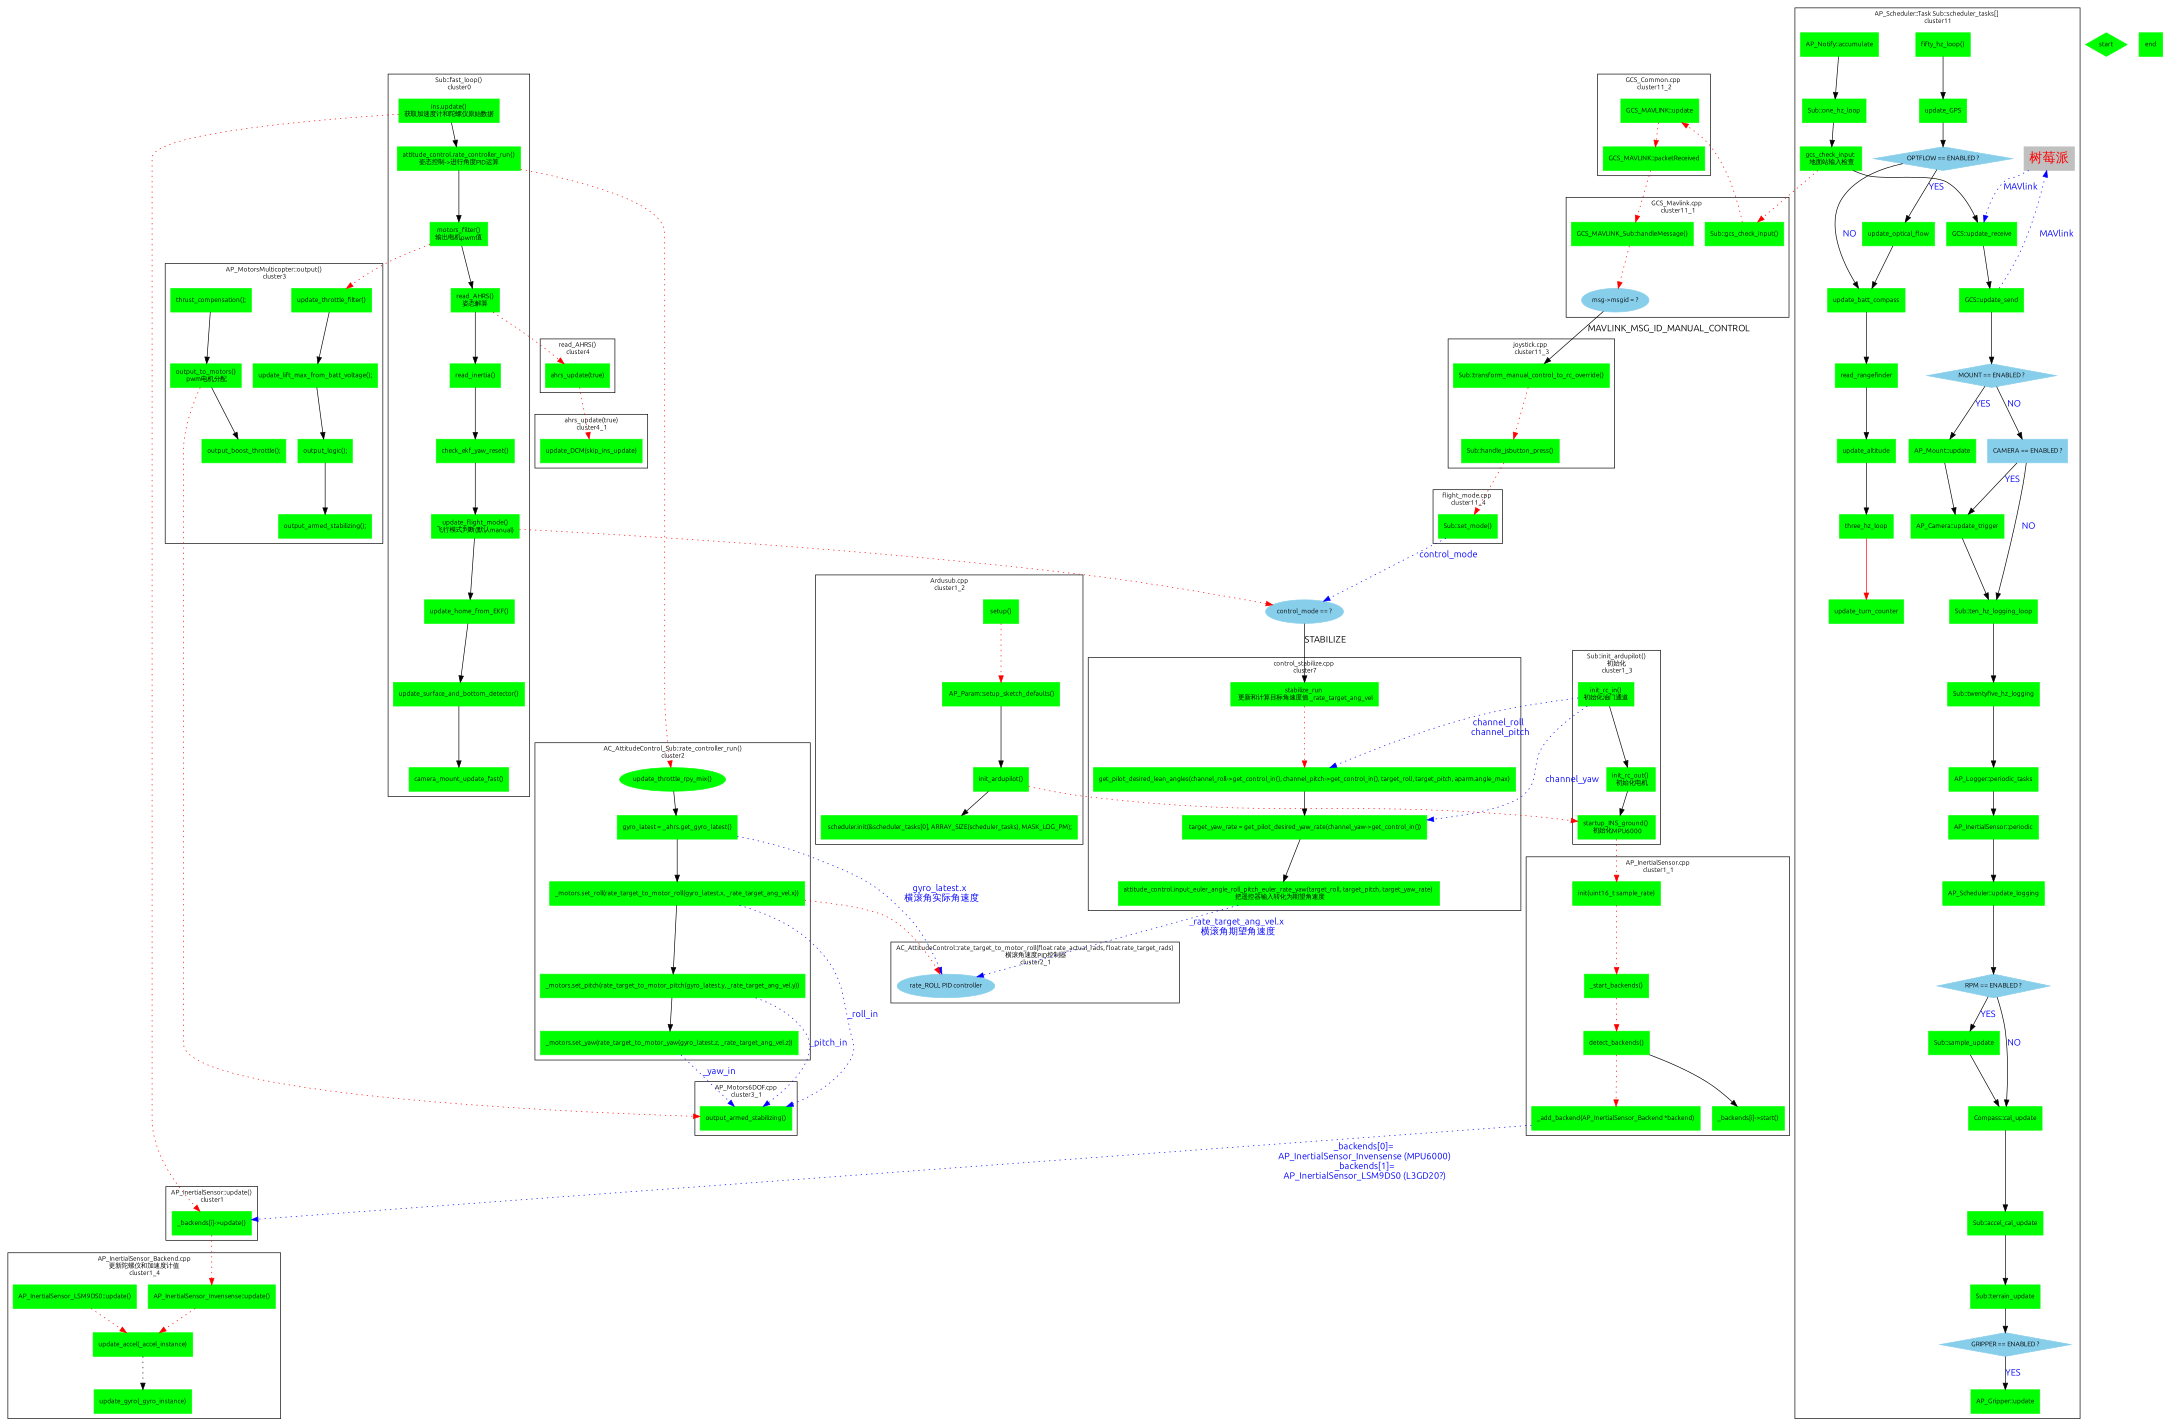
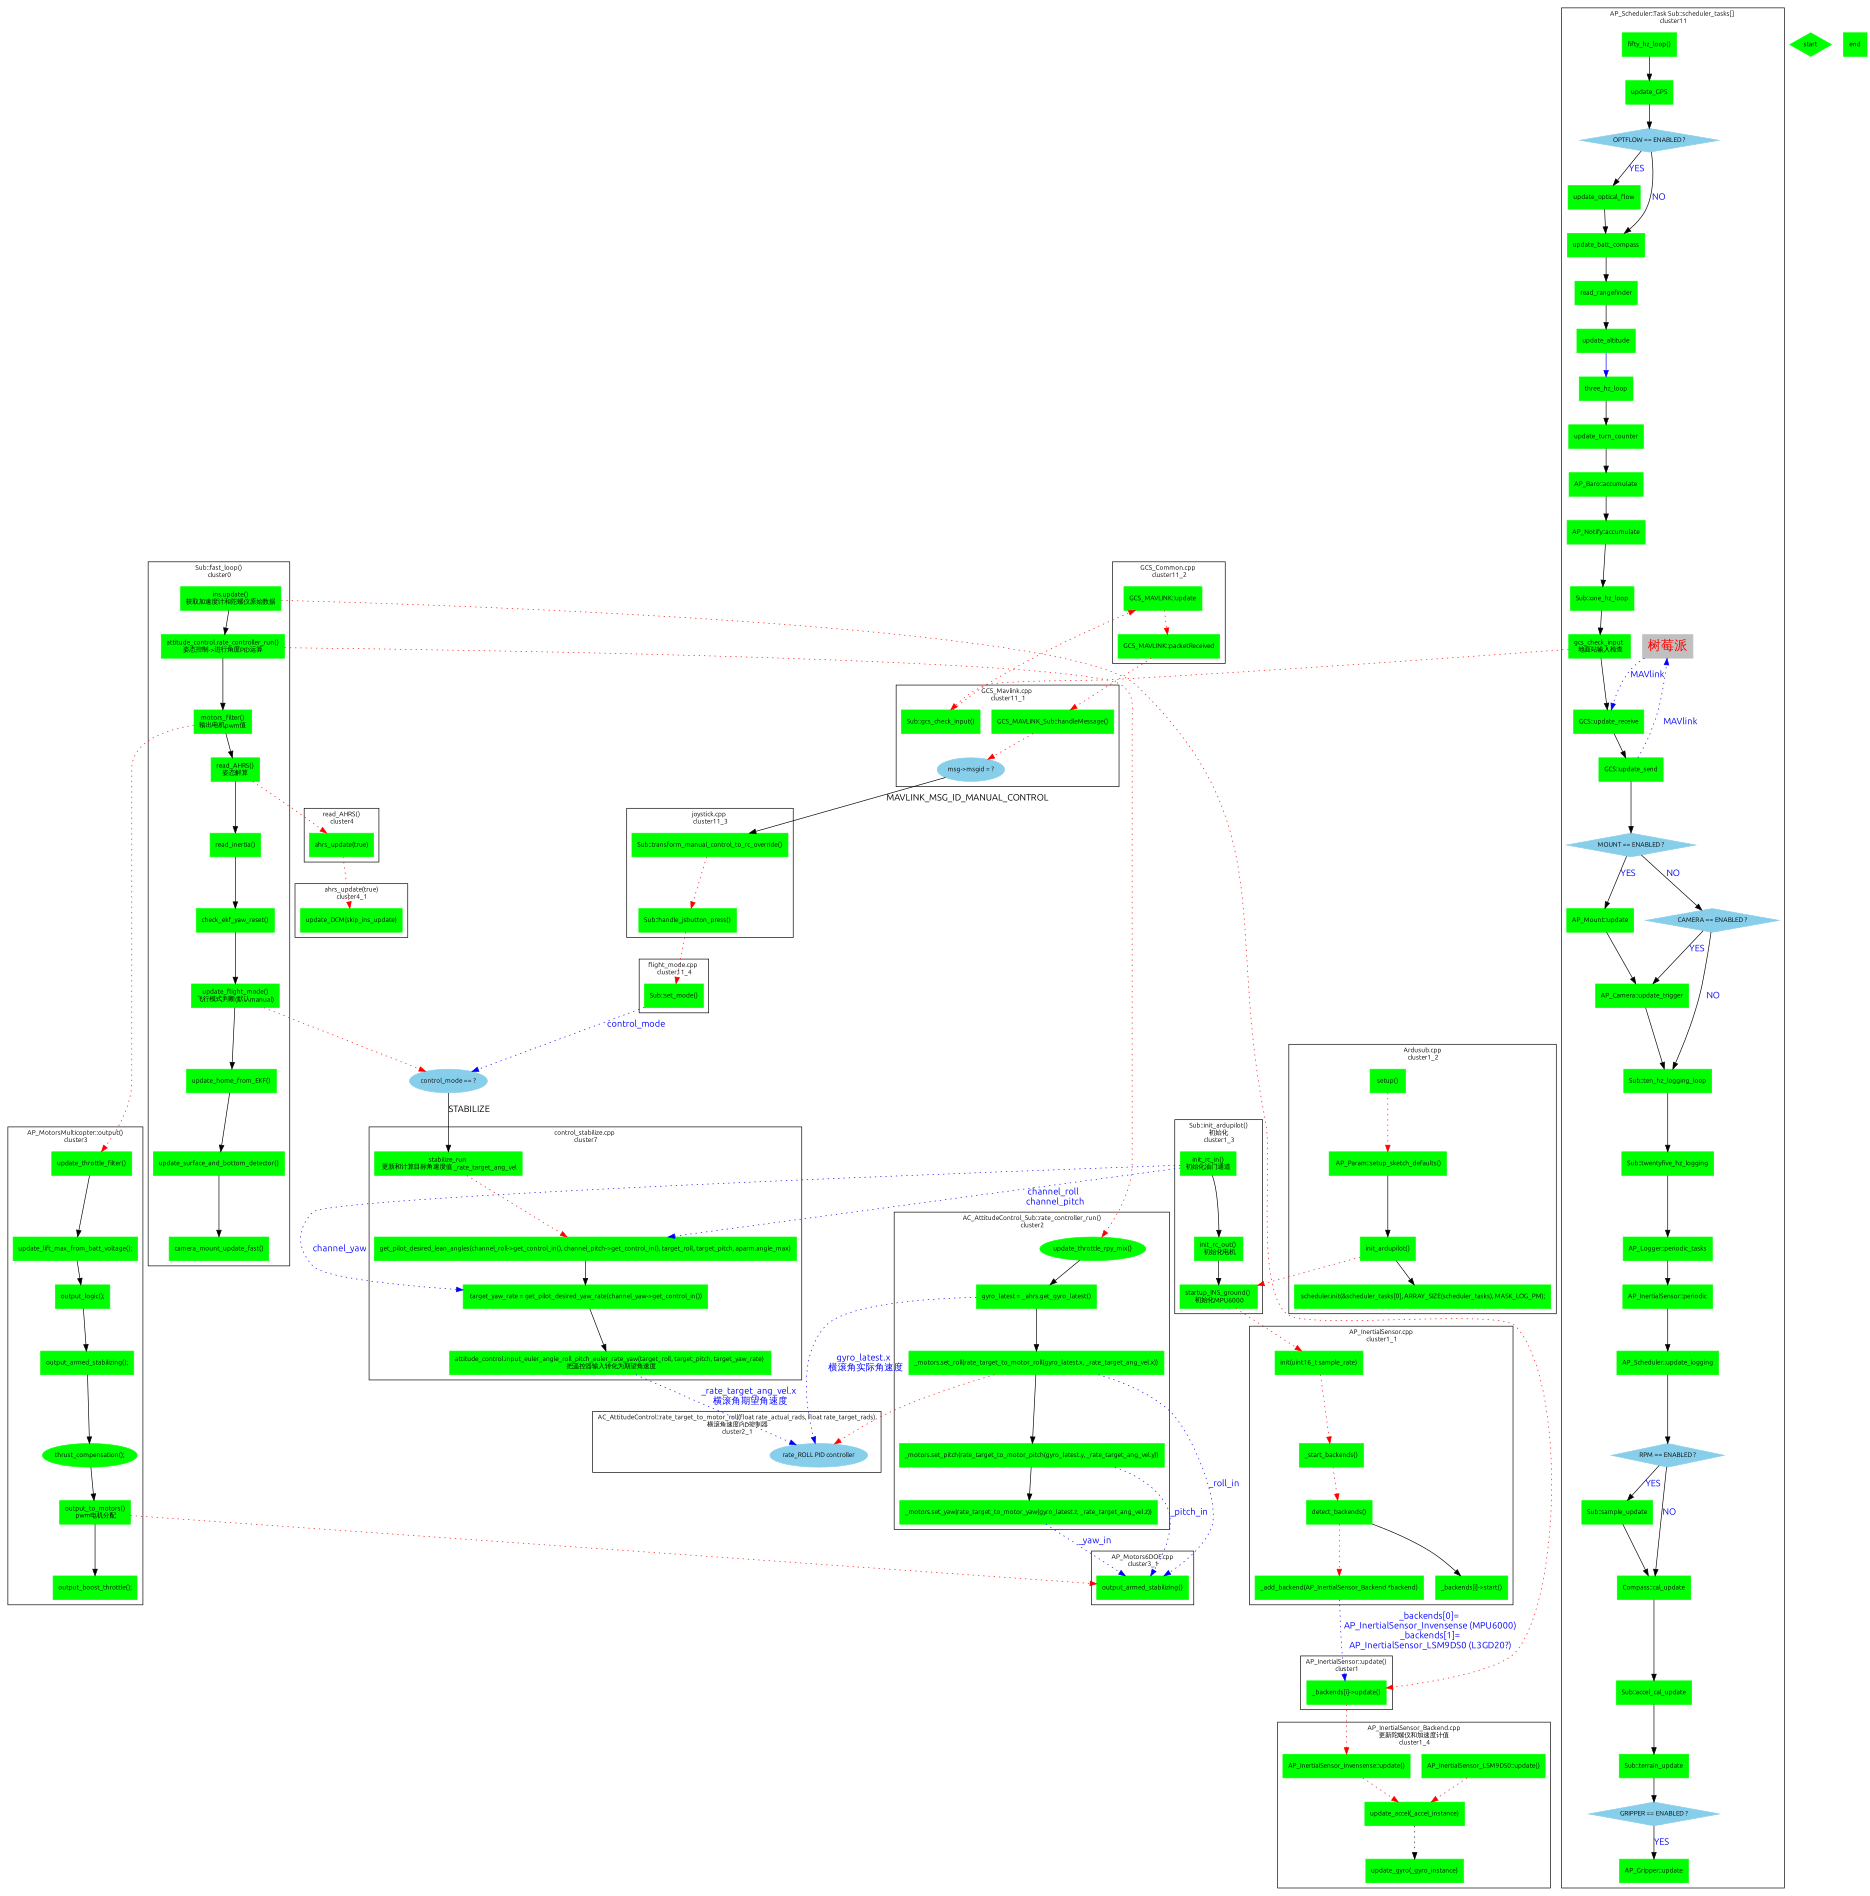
node "thrust_compensation();": shape box -> ellipse
node "CAMERA == ENABLED ?": shape box -> Mdiamond
node "AP_Baro::accumulate": added
edge "update_altitude" -> "three_hz_loop": color black -> blue
edge "three_hz_loop" -> "update_turn_counter": color red -> black
edge "output_armed_stabilizing();" -> "thrust_compensation();": added
